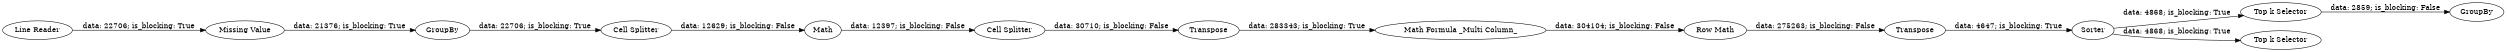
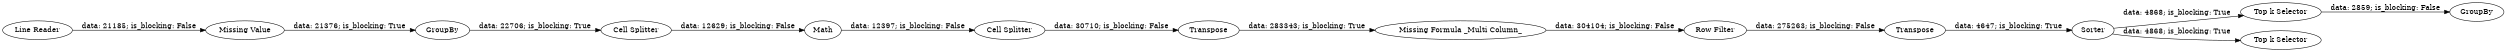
edge "Line Reader" -> "Missing Value": label "data: 22706; is_blocking: True" -> "data: 21185; is_blocking: False"
node "Math Formula _Multi Column_": label "Math Formula _Multi Column_" -> "Missing Formula _Multi Column_"
node "Row Math": label "Row Math" -> "Row Filter"
